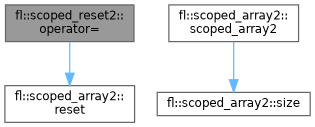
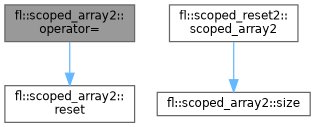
node "fl::scoped_reset2:: operator=": label "fl::scoped_reset2:: operator=" -> "fl::scoped_array2:: operator="
node "fl::scoped_array2:: scoped_array2": label "fl::scoped_array2:: scoped_array2" -> "fl::scoped_reset2:: scoped_array2"
